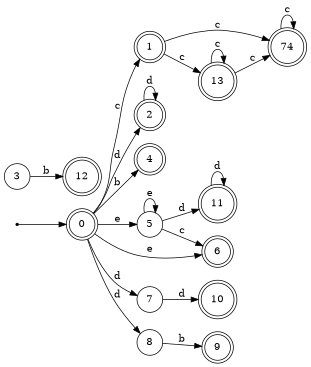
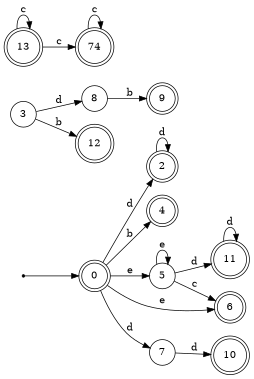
node "1": removed
edge "0" -> "8": now "3" -> "8"
